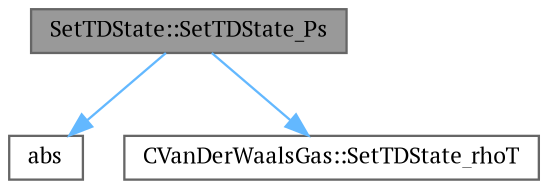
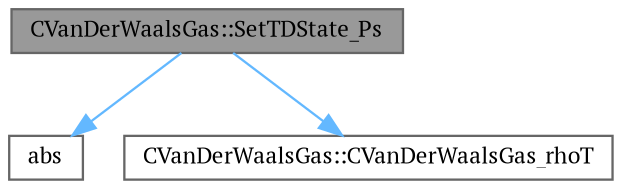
node "SetTDState::SetTDState_Ps": label "SetTDState::SetTDState_Ps" -> "CVanDerWaalsGas::SetTDState_Ps"
node "CVanDerWaalsGas::SetTDState_rhoT": label "CVanDerWaalsGas::SetTDState_rhoT" -> "CVanDerWaalsGas::CVanDerWaalsGas_rhoT"
